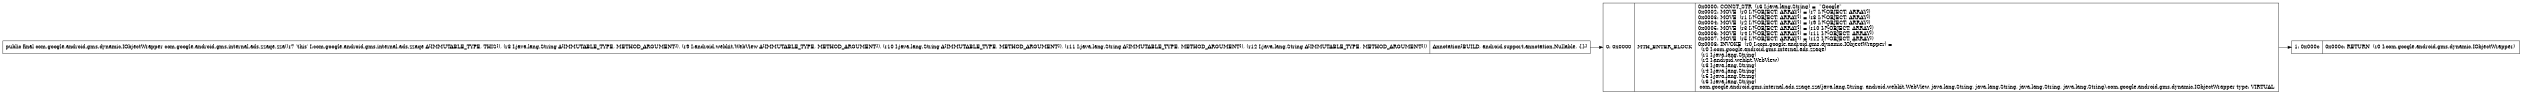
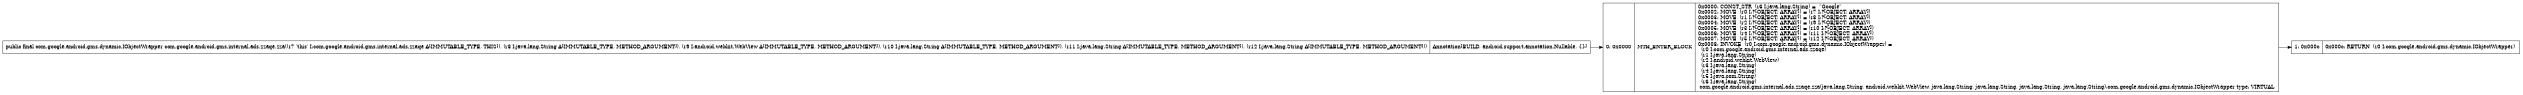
node "0: 0x0000": text "(r5 I:java.lang.String)" -> "(r5 I:java.com.String)"
